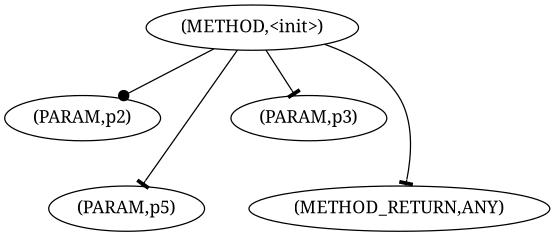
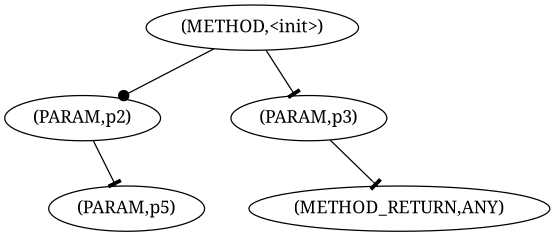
edge "(METHOD,<init>)" -> "(METHOD_RETURN,ANY)": now "(PARAM,p3)" -> "(METHOD_RETURN,ANY)"
edge "(METHOD,<init>)" -> "(PARAM,p5)": now "(PARAM,p2)" -> "(PARAM,p5)"
